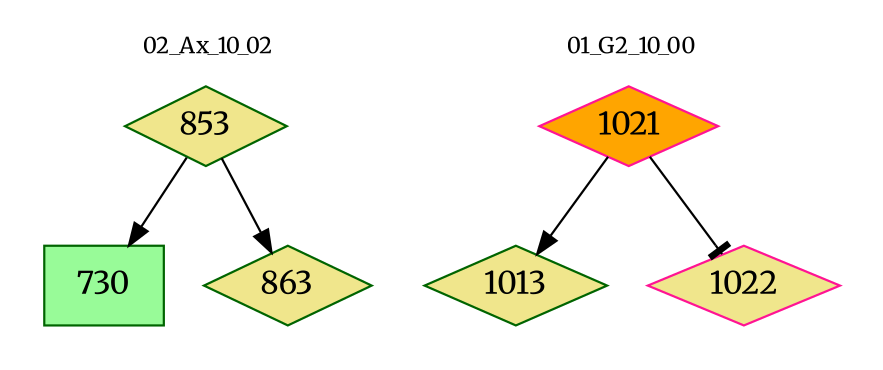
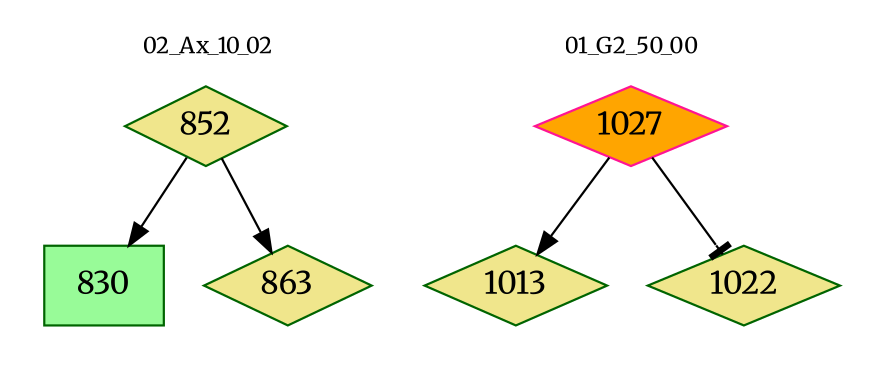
cluster "01_G2_10_00": label "01_G2_10_00" -> "01_G2_50_00"
node "853": label "853" -> "852"
node "1021": label "1021" -> "1027"
node "730": label "730" -> "830"
node "1022": color deeppink -> darkgreen
